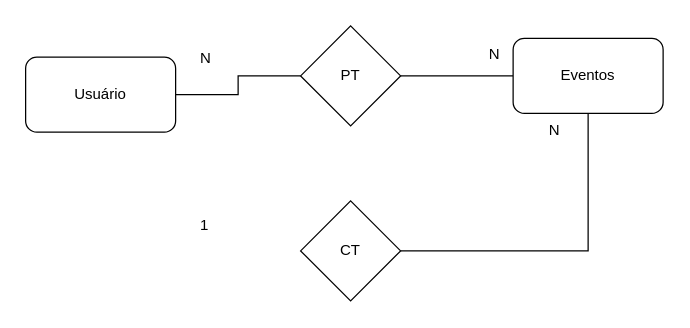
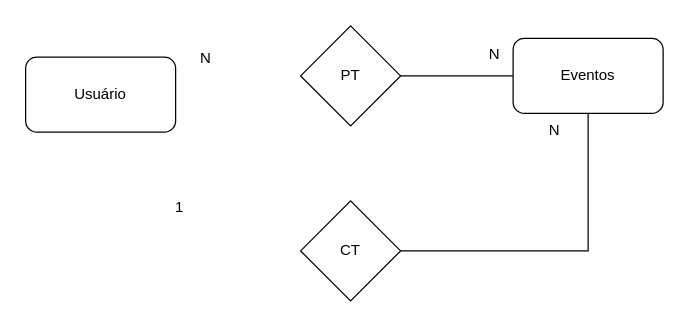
edge "PT" -- "Usuário": removed
node "1": moved (211, 226) -> (186, 207)
